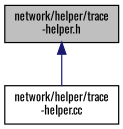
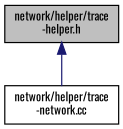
node "network/helper/trace -helper.cc": label "network/helper/trace -helper.cc" -> "network/helper/trace -network.cc"
